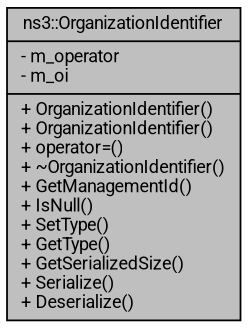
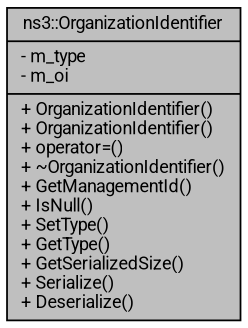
node "ns3::OrganizationIdentifier": text "- m_operator" -> "- m_type"
